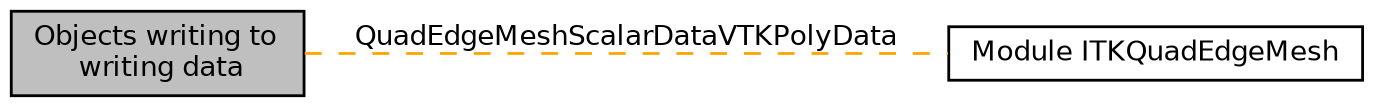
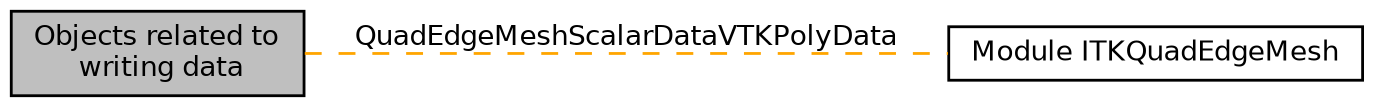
node "Objects writing to writing data": label "Objects writing to writing data" -> "Objects related to writing data"
